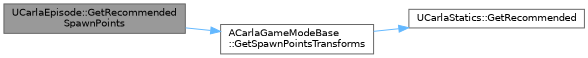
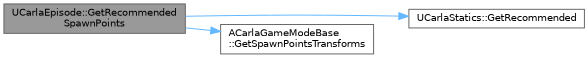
edge "ACarlaGameModeBase ::GetSpawnPointsTransforms" -> "UCarlaStatics::GetRecommended": now "UCarlaEpisode::GetRecommended SpawnPoints" -> "UCarlaStatics::GetRecommended"
